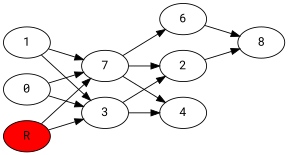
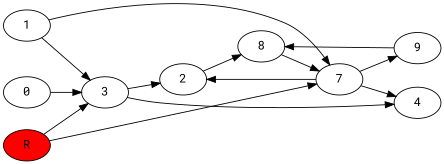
node "6": label "6" -> "9"
edge "0" -> "7": now "8" -> "7"
